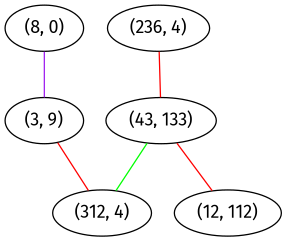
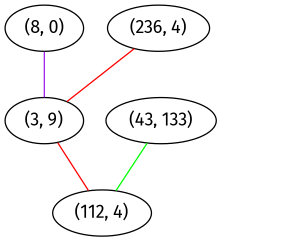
edge "(236, 4)" -- "(43, 133)": now "(236, 4)" -- "(3, 9)"
node "(312, 4)": label "(312, 4)" -> "(112, 4)"
node "(12, 112)": removed
